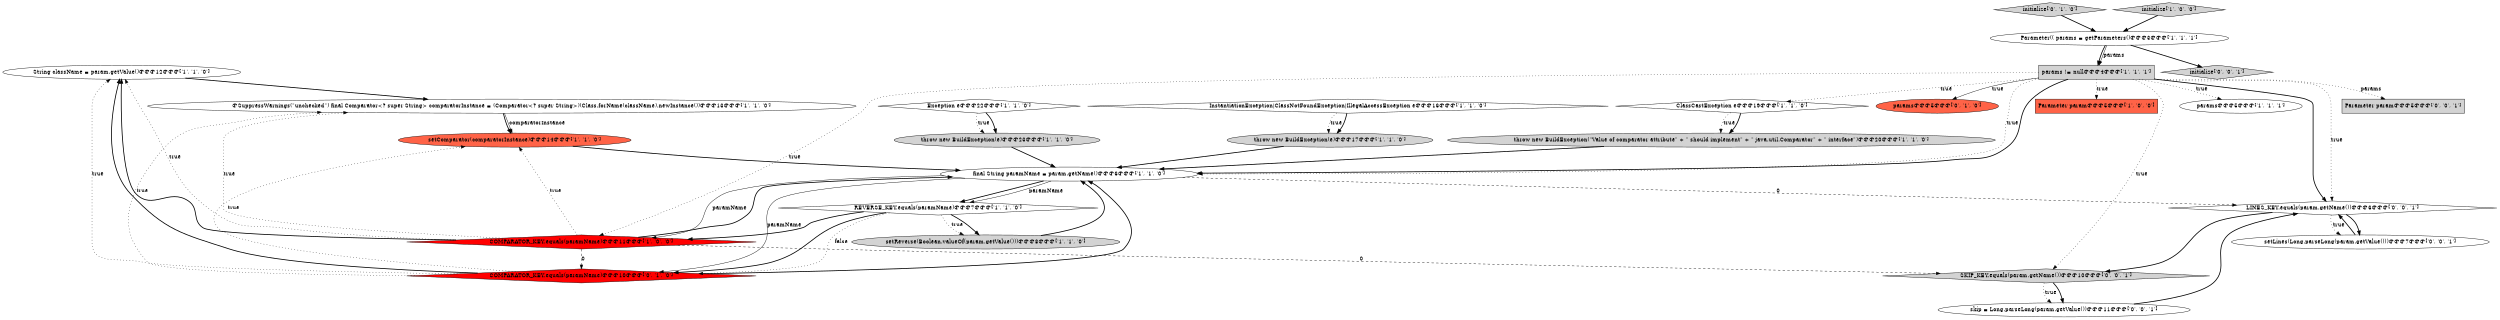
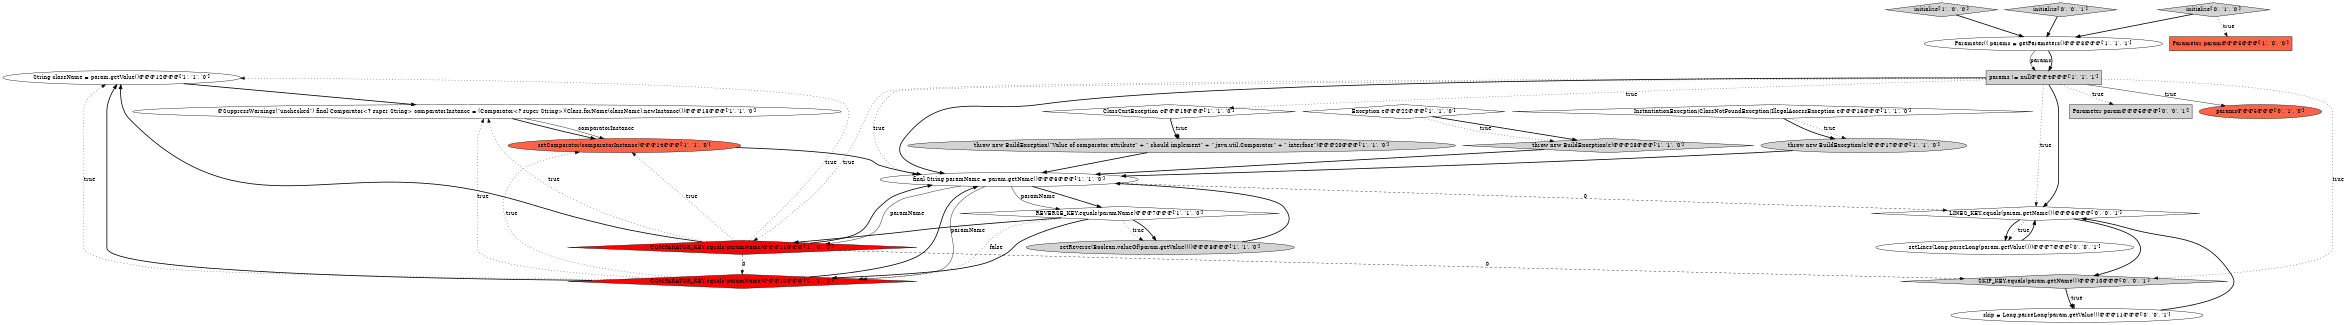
edge "Parameter(( params = getParameters()@@@3@@@['1', '1', '1']" -> "initialize['0', '0', '1']": reversed
edge "params != null@@@4@@@['1', '1', '1']" -> "Parameter param@@@5@@@['1', '0', '0']": now "initialize['0', '1', '0']" -> "Parameter param@@@5@@@['1', '0', '0']"
edge "params != null@@@4@@@['1', '1', '1']" -> "Parameter param@@@5@@@['0', '0', '1']": label "params" -> "true"
node "params@@@5@@@['1', '1', '1']": removed
node "throw new BuildException(e)@@@23@@@['1', '1', '0']": shape ellipse -> diamond
